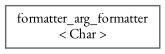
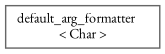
node "formatter_arg_formatter < Char >": label "formatter_arg_formatter < Char >" -> "default_arg_formatter < Char >"
